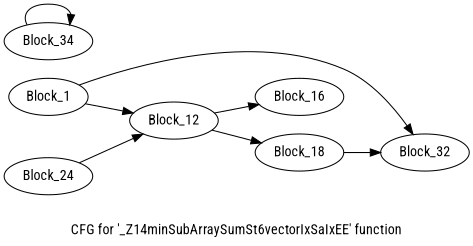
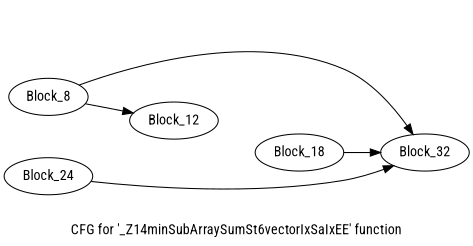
node "Block_34": removed
node "Block_1": label "Block_1" -> "Block_8"
node "Block_16": removed
edge "Block_12" -> "Block_18": removed
edge "Block_24" -> "Block_12": now "Block_24" -> "Block_32"
